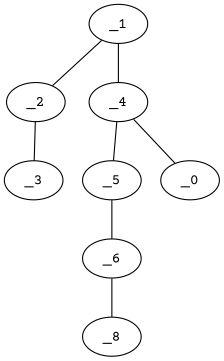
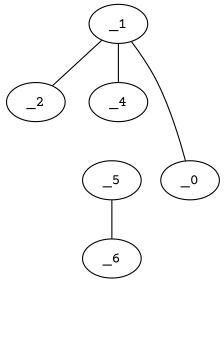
edge "_4" -- "_5": removed
edge "_4" -- "_0": now "_1" -- "_0"
node "_3": removed
node "_8": removed
